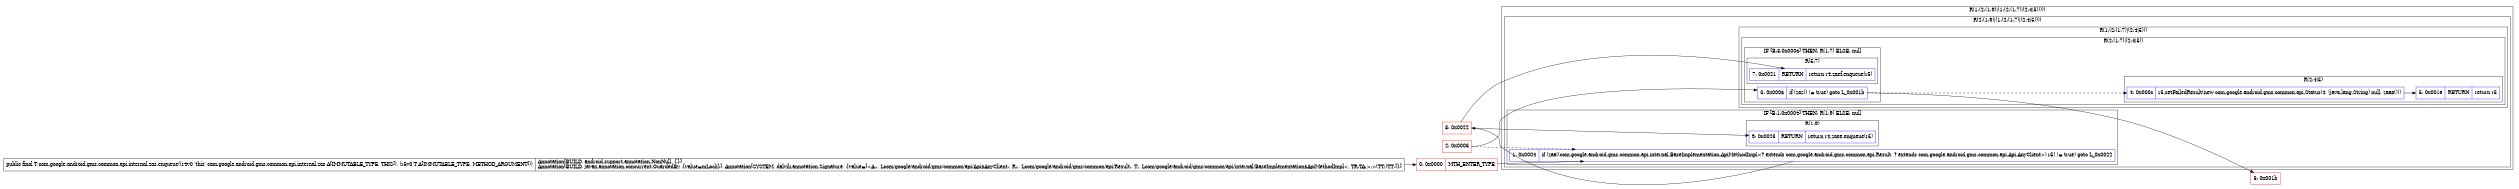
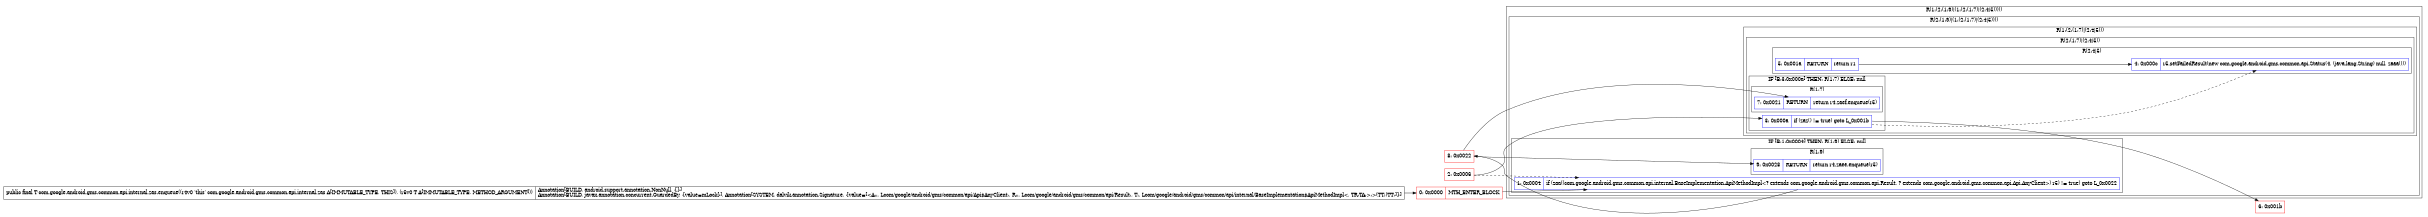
cluster "R(5:7)": label "R(5:7)" -> "R(1:7)"
edge "4: 0x000c" -> "5: 0x001a": reversed
node "5: 0x001a": text "return r5" -> "return r1"
node "0: 0x0000": text "MTH_ENTER_TYPE" -> "MTH_ENTER_BLOCK"
